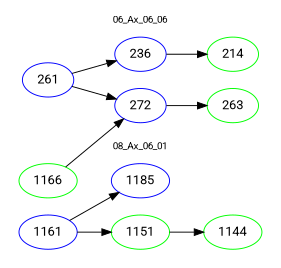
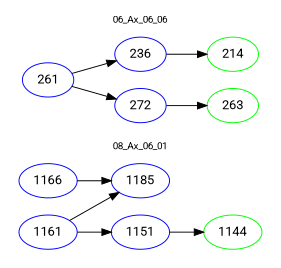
edge "1166" -> "272": now "1166" -> "1185"
node "1166": color green -> blue
node "1151": color green -> blue
